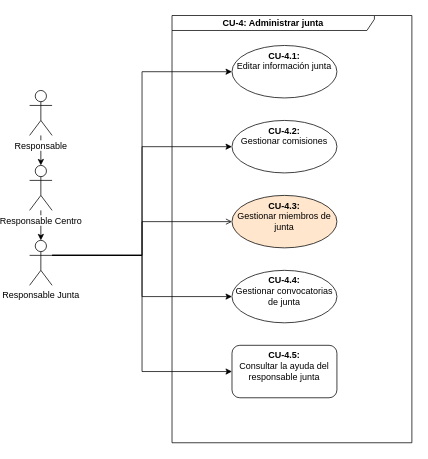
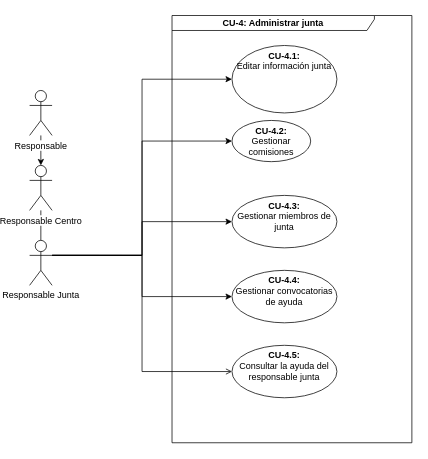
node "CU-4.1: Editar información junta": size 105x53 -> 105x68
node "CU-4.2: Gestionar comisiones": size 105x53 -> 79x41
edge "Responsable Junta" -> "CU-4.3: Gestionar miembros de junta": arrowhead open -> classic
node "CU-4.3: Gestionar miembros de junta": fillcolor #ffe6cc -> #ffffff
edge "Responsable Centro" -> "Responsable Junta": arrowhead classic -> none
node "CU-4.4: Gestionar convocatorias de junta": label "CU-4.4: Gestionar convocatorias de junta" -> "CU-4.4: Gestionar convocatorias de ayuda"
edge "Responsable Junta" -> "CU-4.5: Consultar la ayuda del responsable junta": arrowhead classic -> open
node "CU-4.5: Consultar la ayuda del responsable junta": shape rounded rectangle -> ellipse
